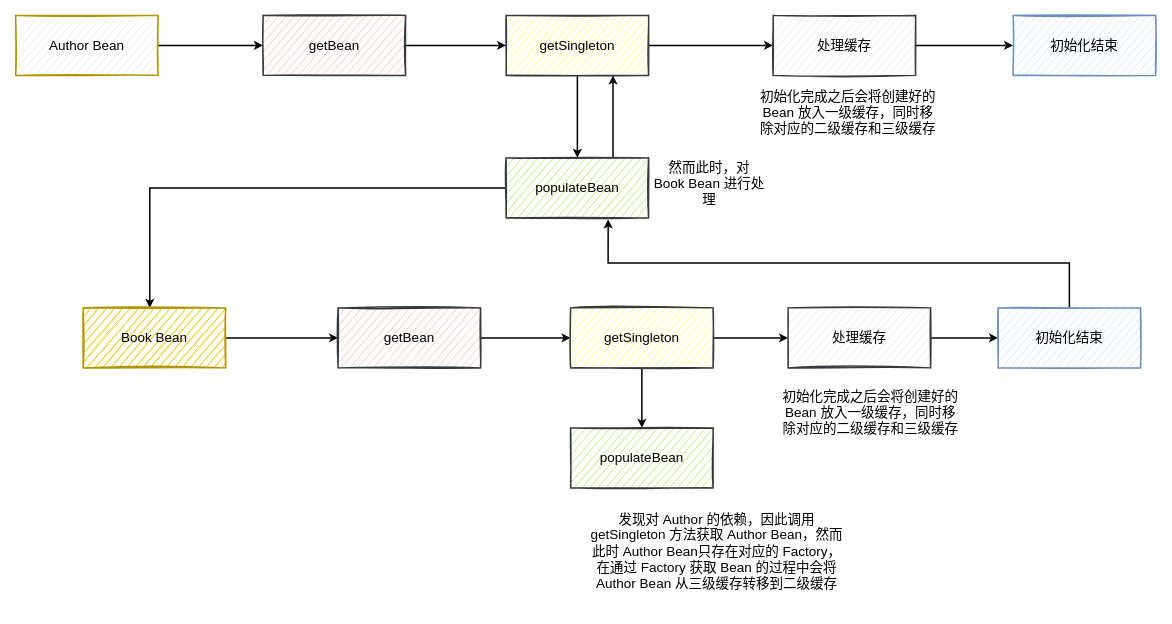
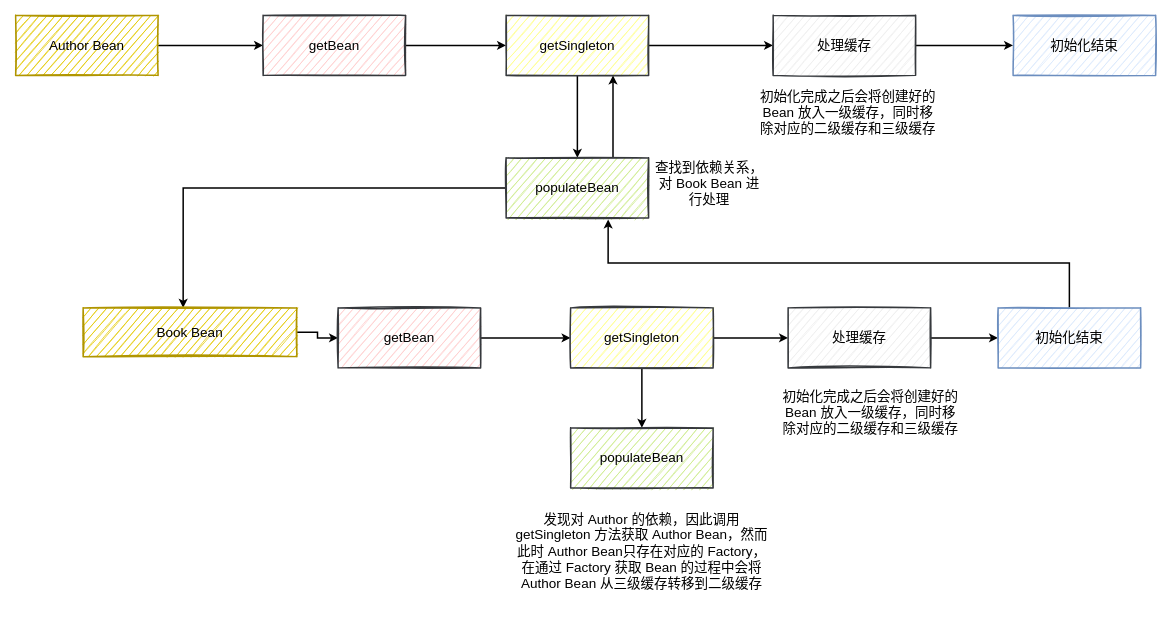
node "Author Bean": fillcolor #eeeeee -> #e3c800
node "然而此时，对 Book Bean 进行处理": label "然而此时，对 Book Bean 进行处理" -> "查找到依赖关系，对 Book Bean 进行处理"
node "Book Bean": size 143x60 -> 214x49
node "发现对 Author 的依赖，因此调用 getSingleton 方法获取 Author Bean，然而此时 Author Bean只存在对应的 Factory，在通过 Factory 获取 Bean 的过程中会将 Author Bean 从三级缓存转移到二级缓存": moved (717, 552) -> (642, 552)
